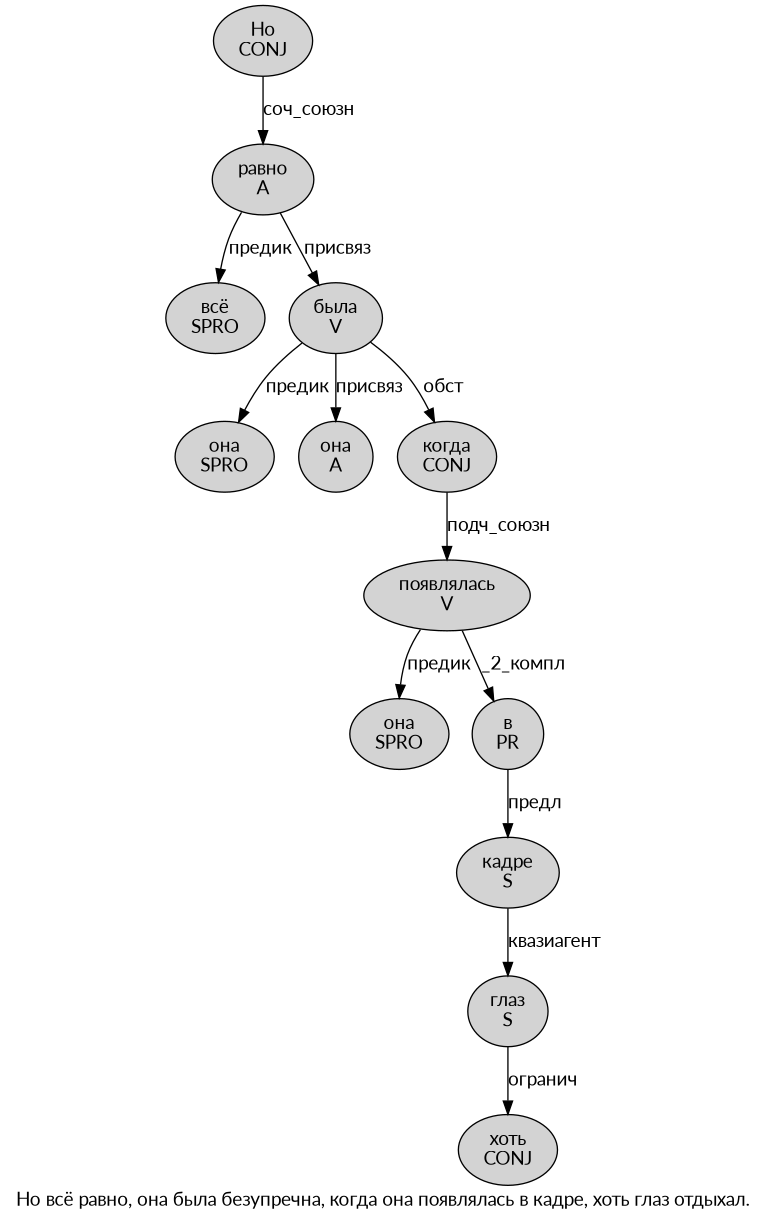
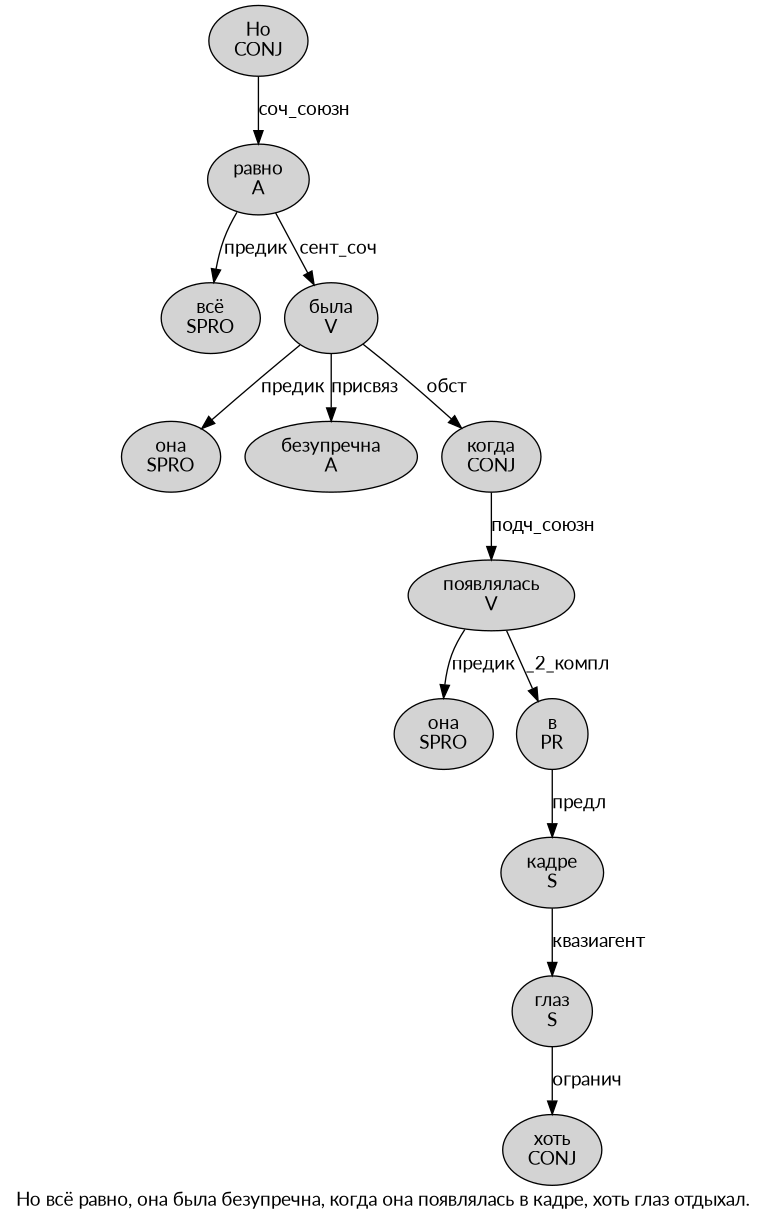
edge "равно A" -> "была V": label "присвяз" -> "сент_соч"
node "она A": label "она A" -> "безупречна A"
